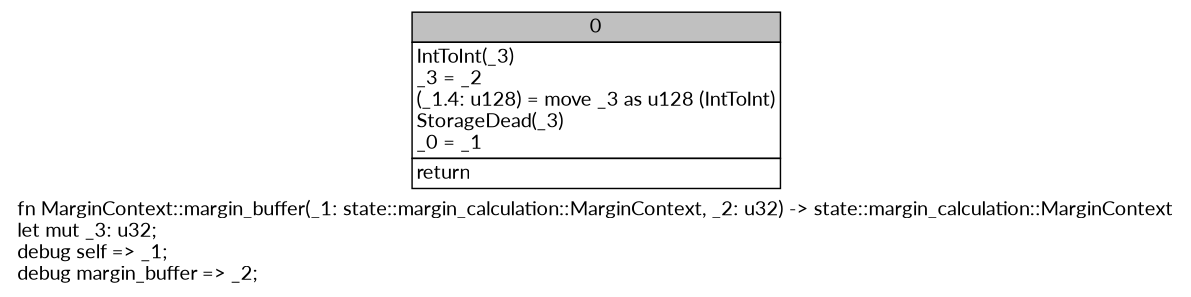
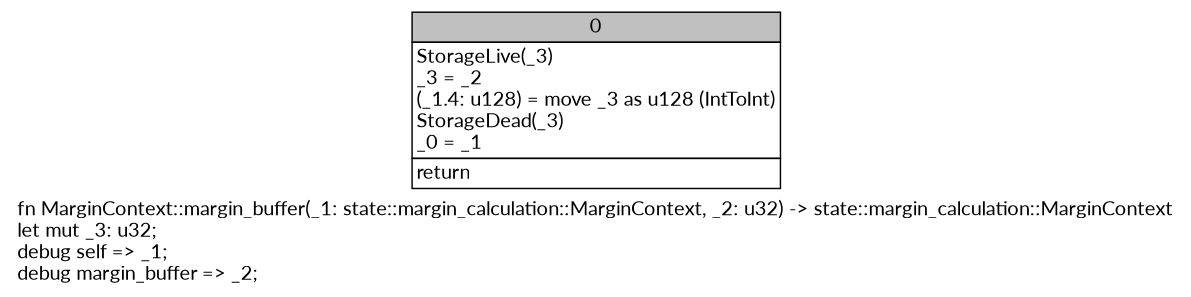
node "0": text "IntToInt(_3)" -> "StorageLive(_3)"
